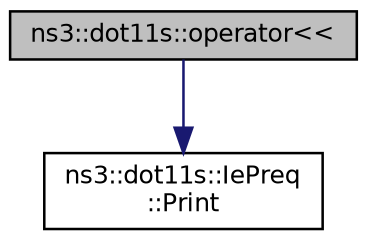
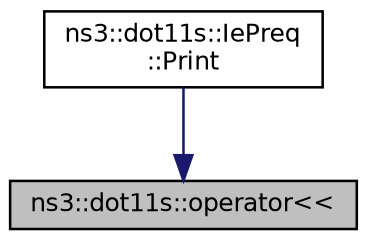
edge "ns3::dot11s::operator<<" -> "ns3::dot11s::IePreq ::Print": reversed
